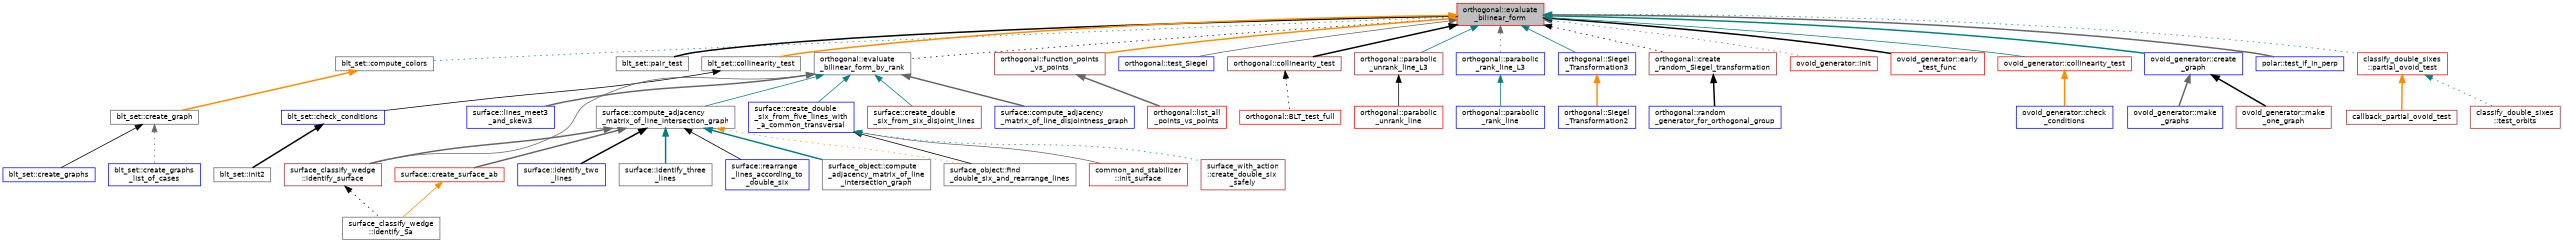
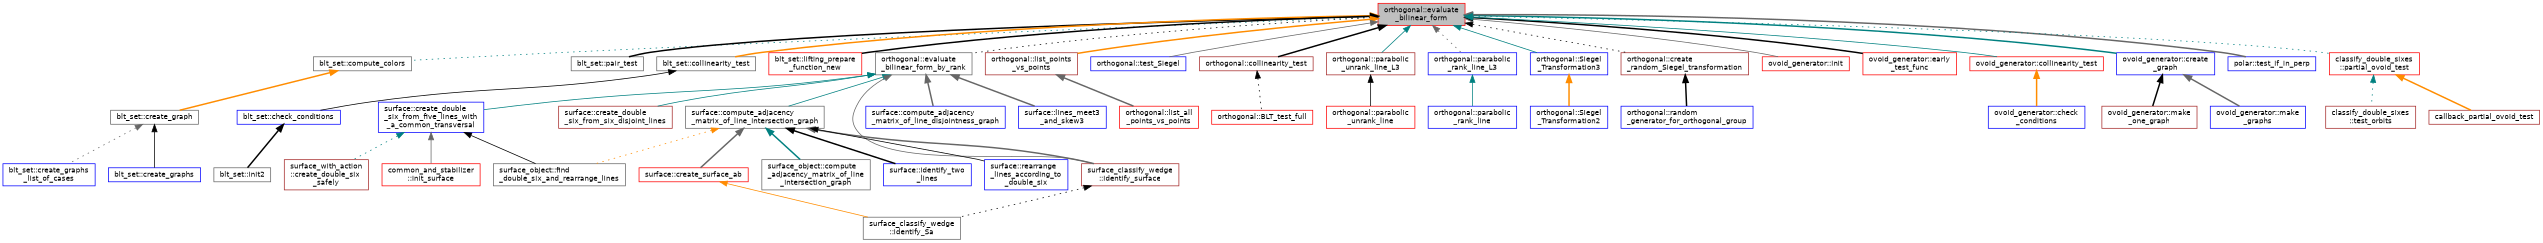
edge "ovoid_generator::init" -> "orthogonal::evaluate _bilinear_form": style dotted -> solid
node "blt_set::lifting_prepare _function_new": added
node "orthogonal::function_points _vs_points": label "orthogonal::function_points _vs_points" -> "orthogonal::list_points _vs_points"
node "surface::identify_three _lines": removed
